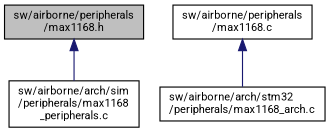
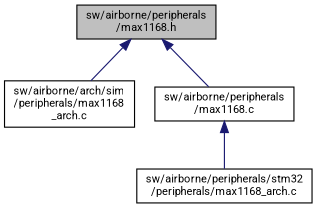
edge "sw/airborne/peripherals /max1168.c" -> "sw/airborne/peripherals /max1168.h": added
node "sw/airborne/arch/sim /peripherals/max1168 _peripherals.c": label "sw/airborne/arch/sim /peripherals/max1168 _peripherals.c" -> "sw/airborne/arch/sim /peripherals/max1168 _arch.c"
node "sw/airborne/arch/stm32 /peripherals/max1168_arch.c": label "sw/airborne/arch/stm32 /peripherals/max1168_arch.c" -> "sw/airborne/peripherals/stm32 /peripherals/max1168_arch.c"
